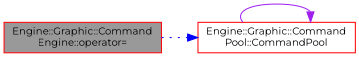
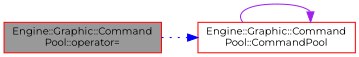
node "Engine::Graphic::Command Engine::operator=": label "Engine::Graphic::Command Engine::operator=" -> "Engine::Graphic::Command Pool::operator="
